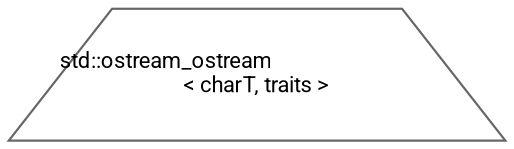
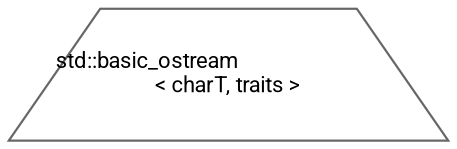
node "std::ostream_ostream < charT, traits >": label "std::ostream_ostream < charT, traits >" -> "std::basic_ostream < charT, traits >"
